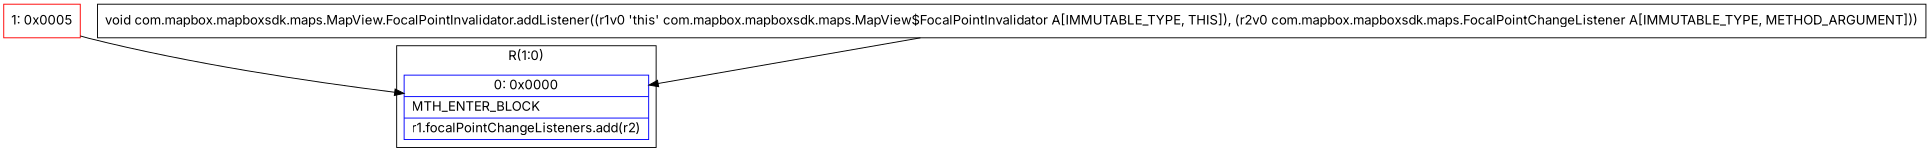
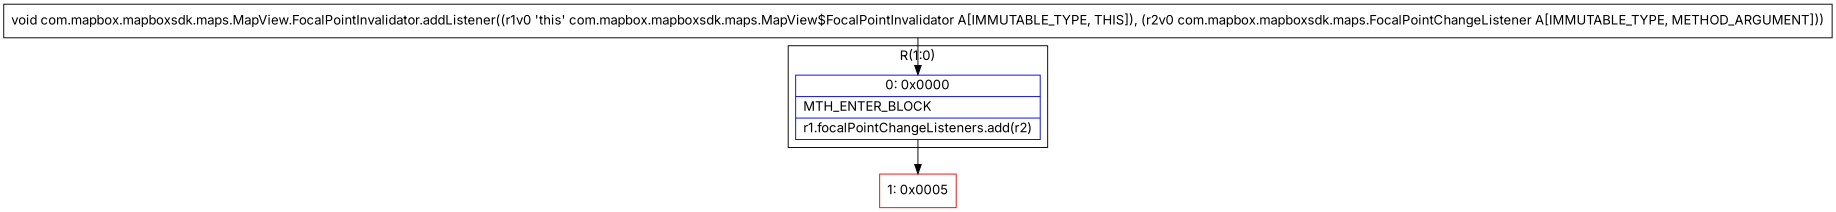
edge "1: 0x0005" -> "0: 0x0000": reversed
